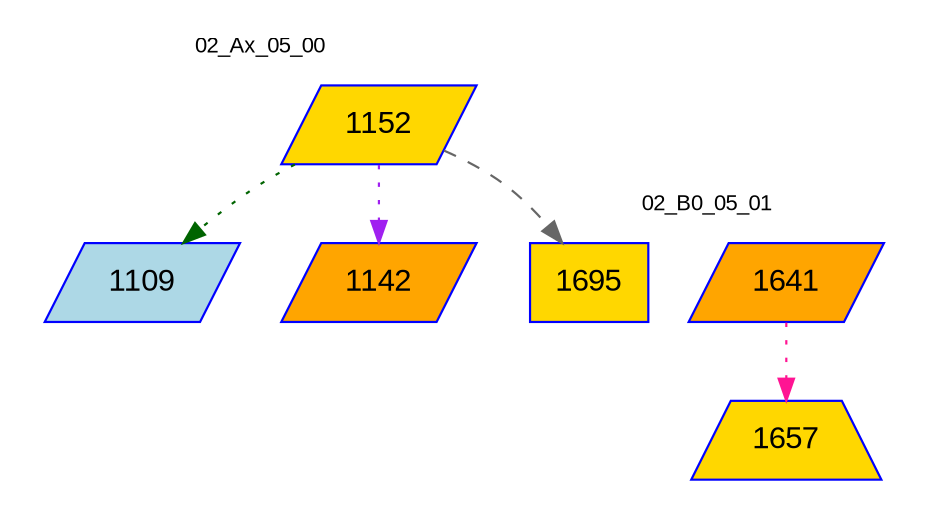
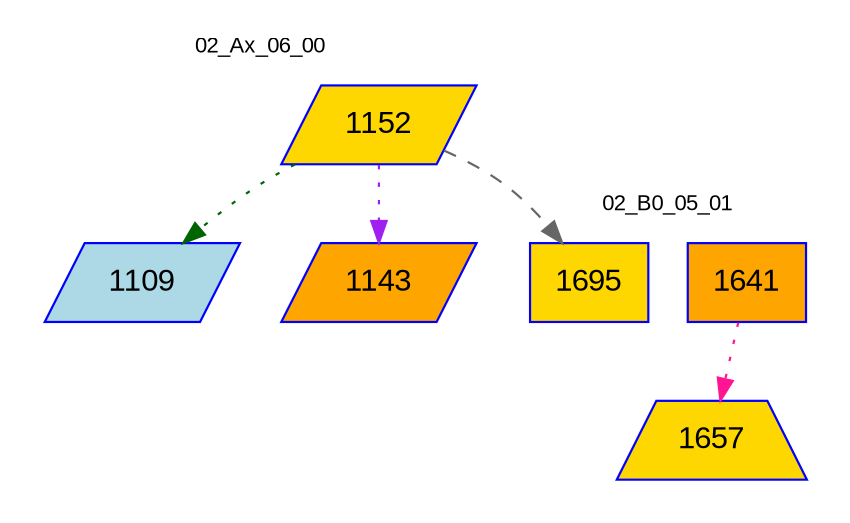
cluster "02_Ax_05_00": label "02_Ax_05_00" -> "02_Ax_06_00"
node "1142": label "1142" -> "1143"
node "1641": shape parallelogram -> box
